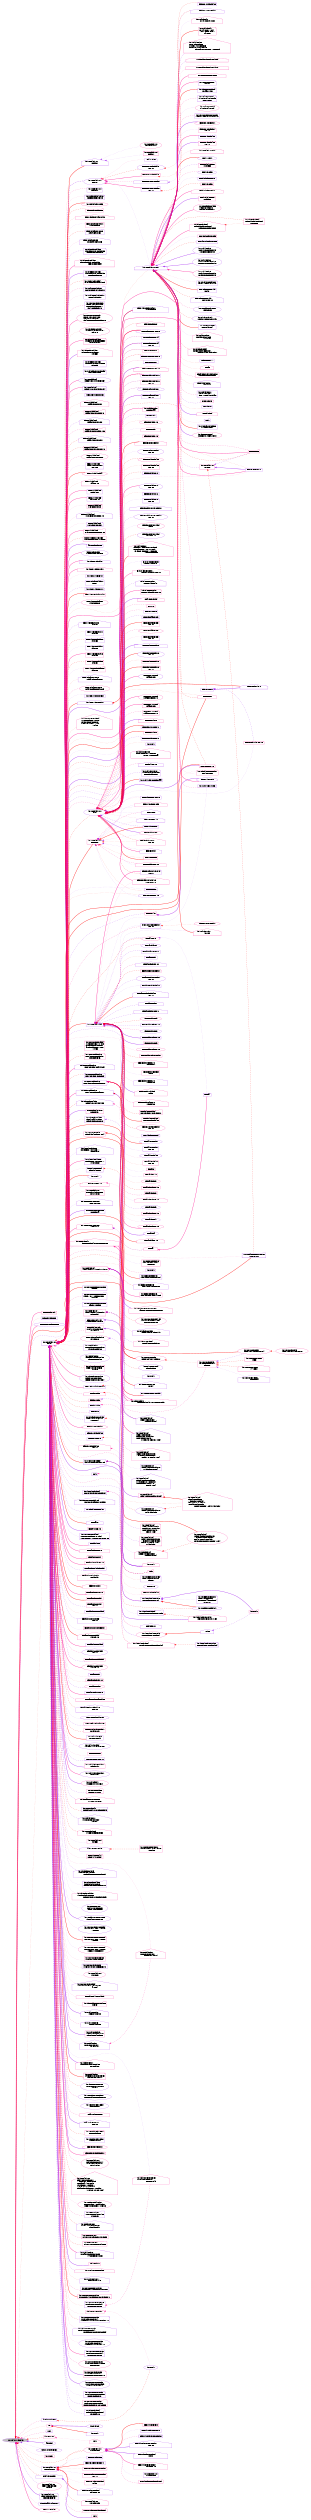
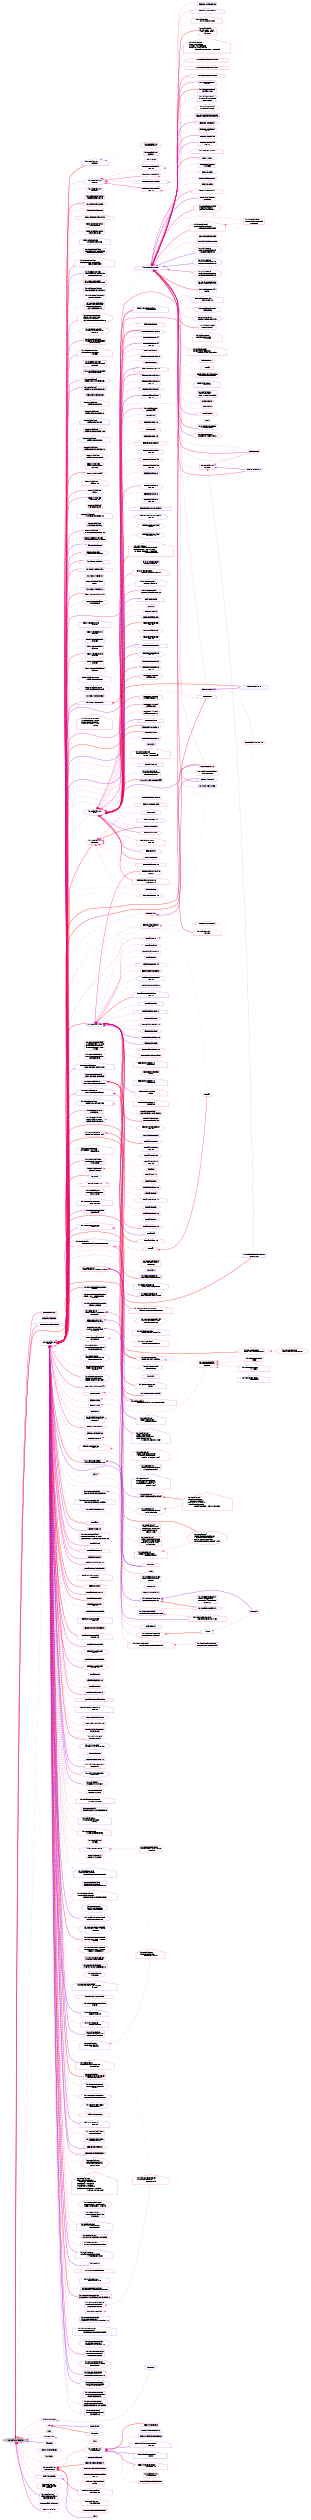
node "test_uninitialized _relative_n": label "test_uninitialized _relative_n" -> "test_uninitialized _fill_n"
edge "test_equal_exception" -> "hpx::parallel::v1:: equal": style bold -> dashed
node "binary_count_exception _async": label "binary_count_exception _async" -> "test_count_exception _async"
